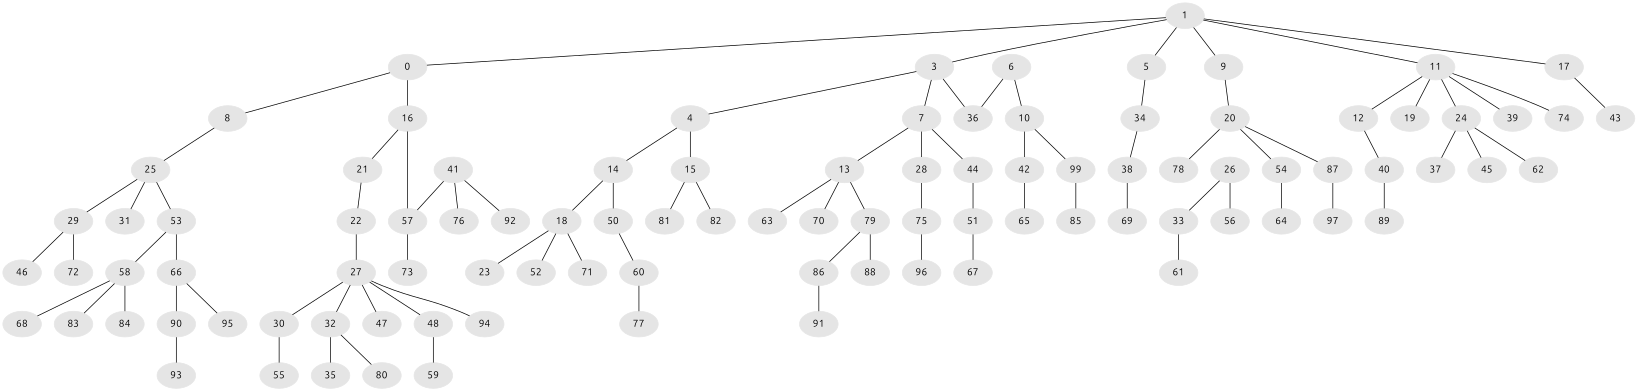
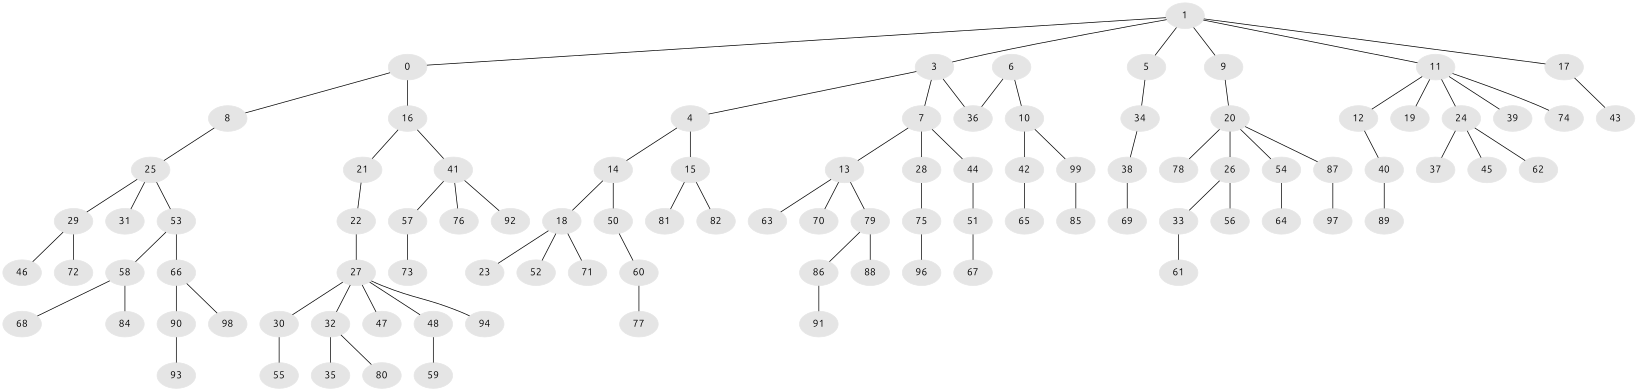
edge "20" -- "26": added
edge "16" -- "57": now "16" -- "41"
node "83": removed
node "95": label "95" -> "98"
